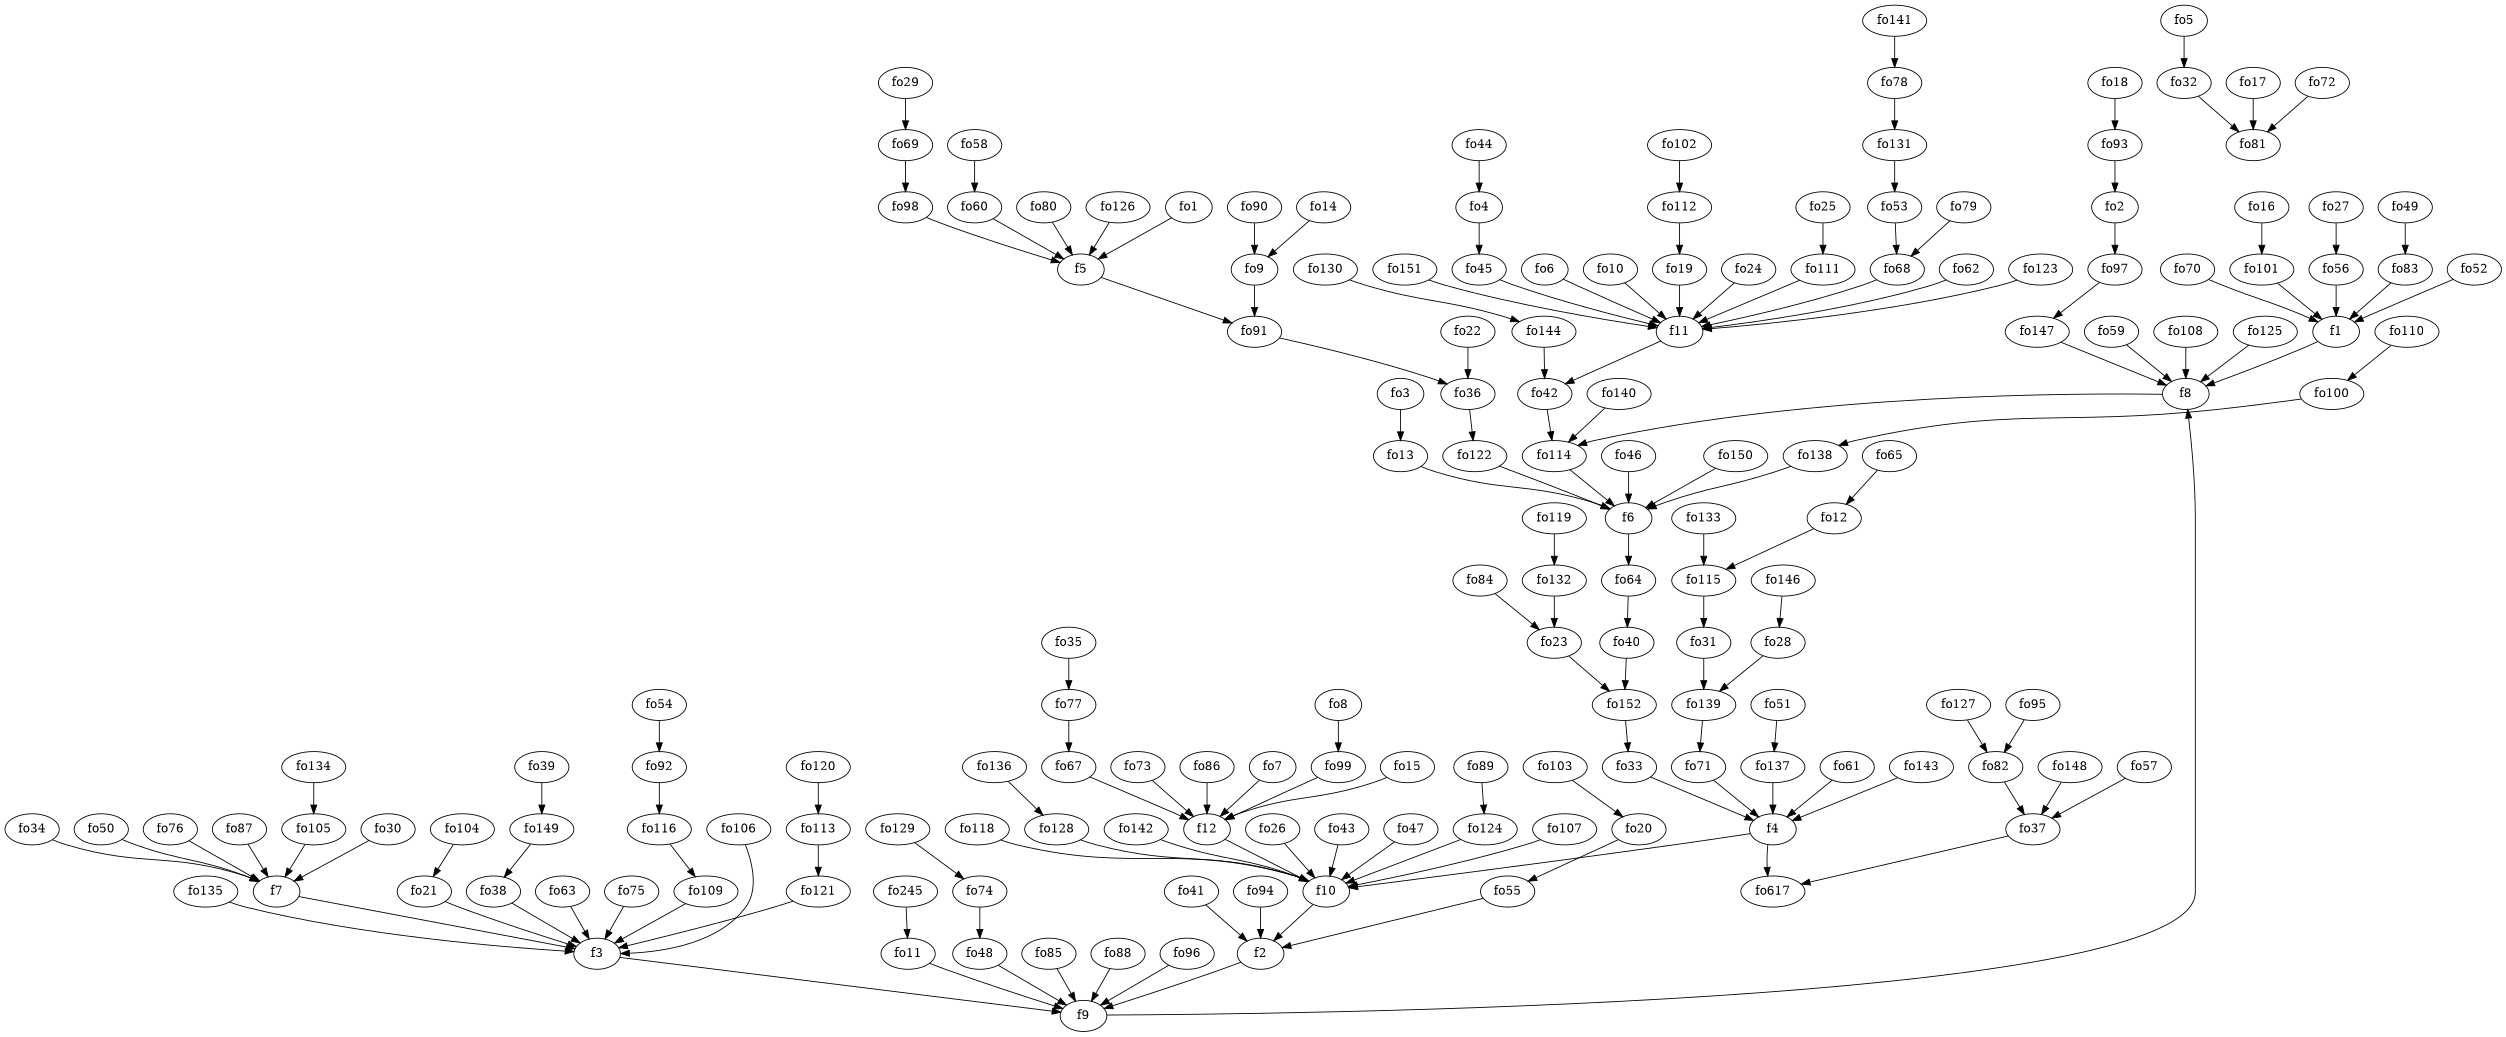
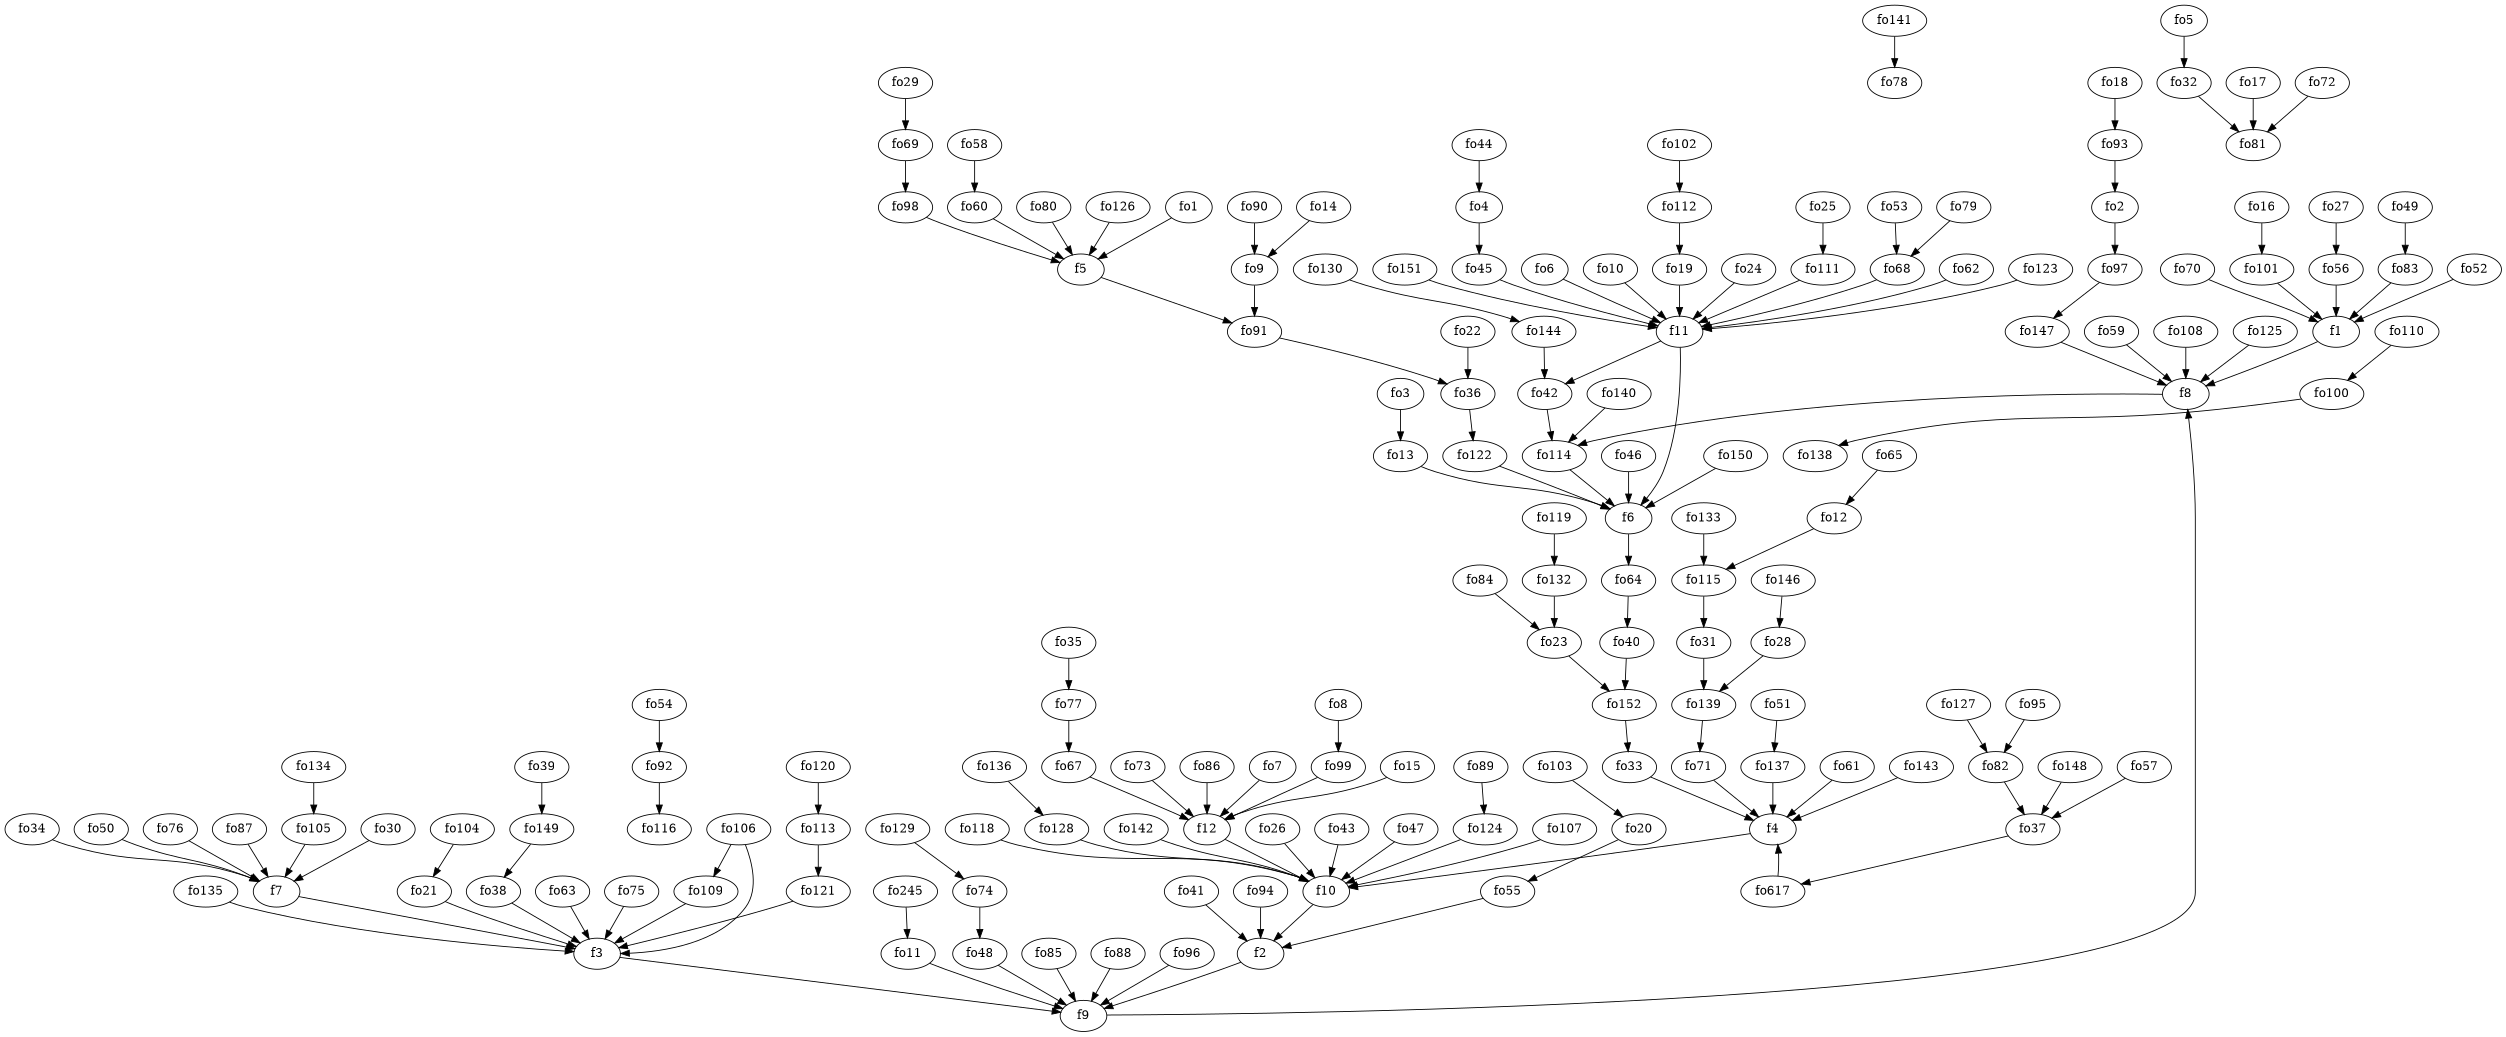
node "fo131": removed
edge "fo138" -> "f6": now "f11" -> "f6"
edge "f4" -> "fo617": reversed
edge "fo116" -> "fo109": now "fo106" -> "fo109"
